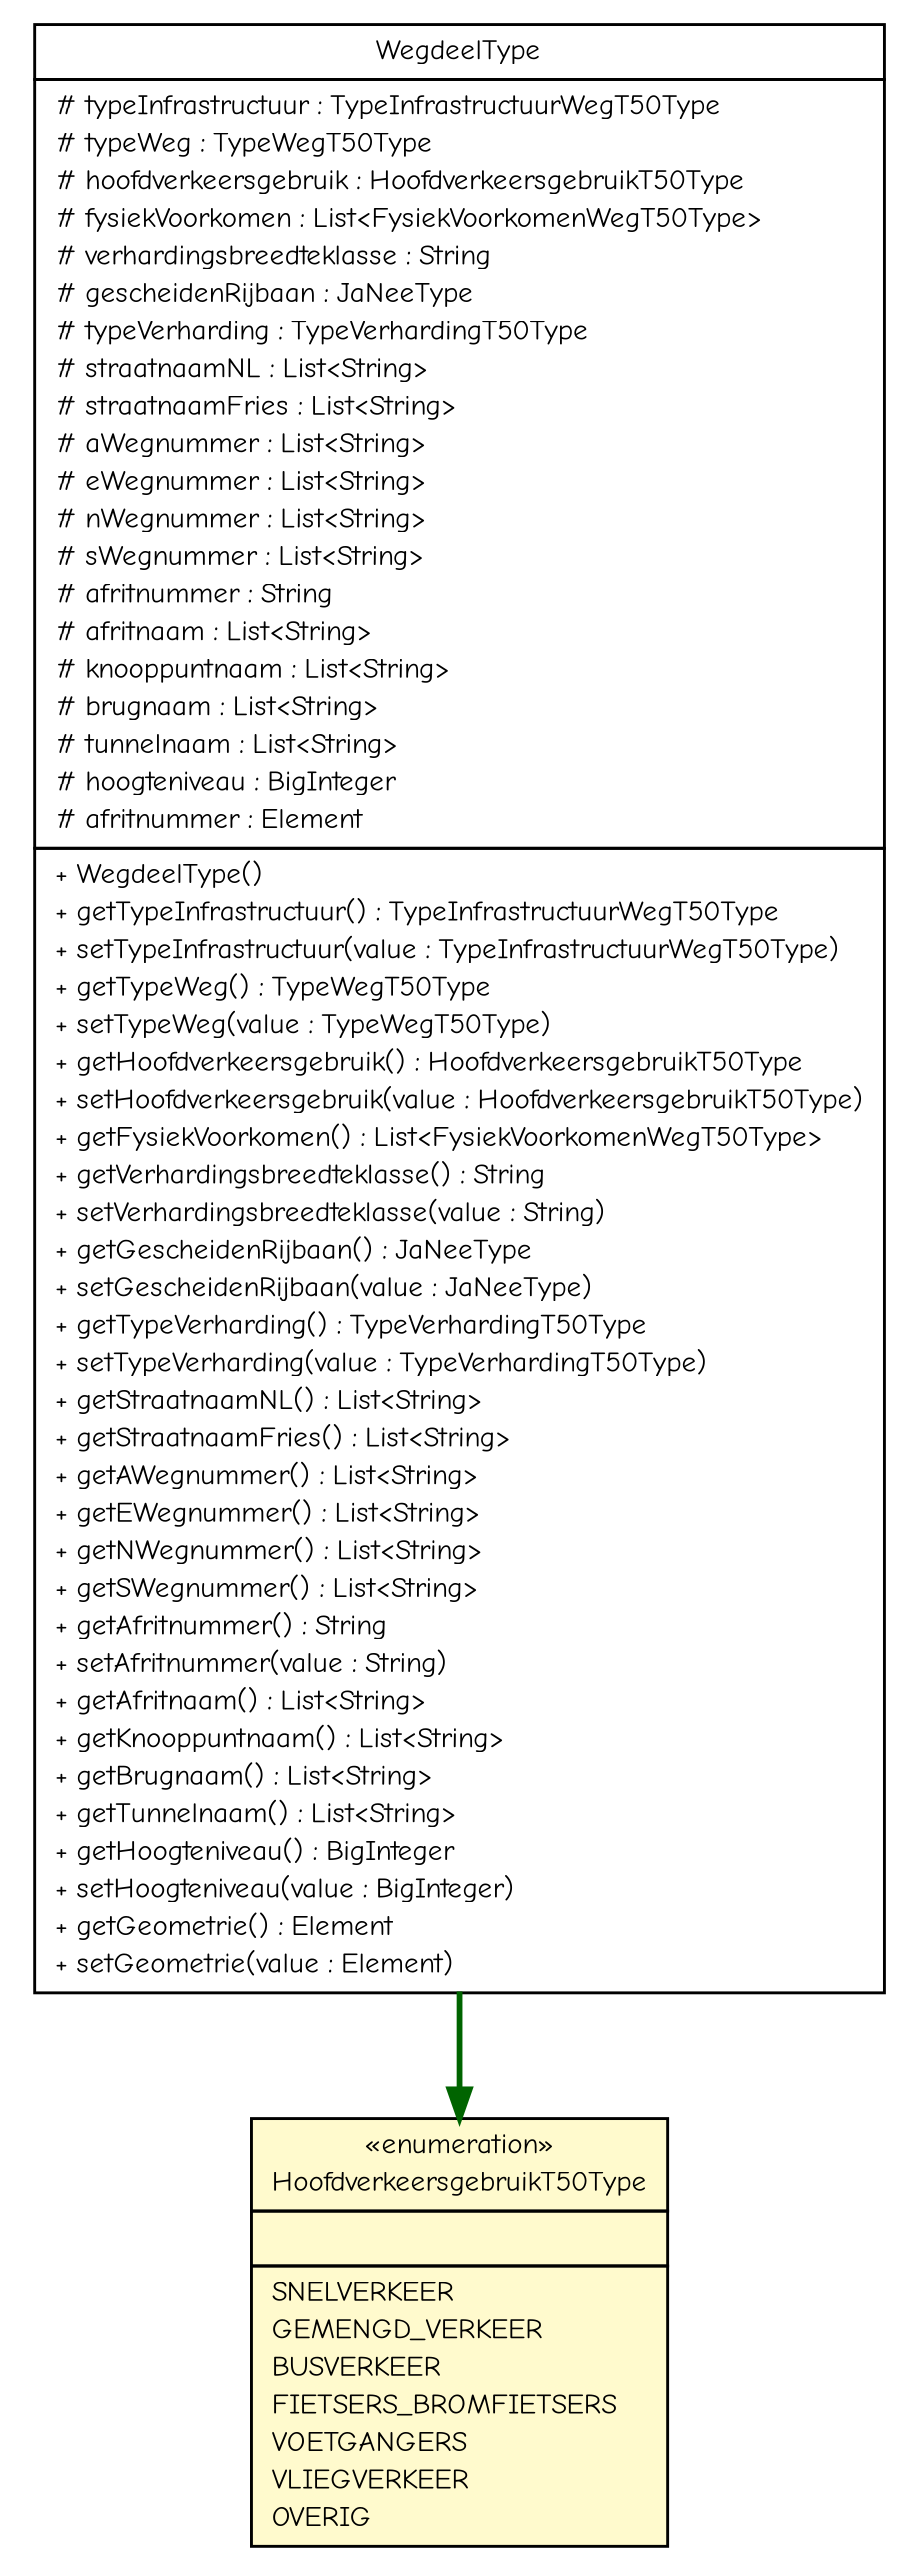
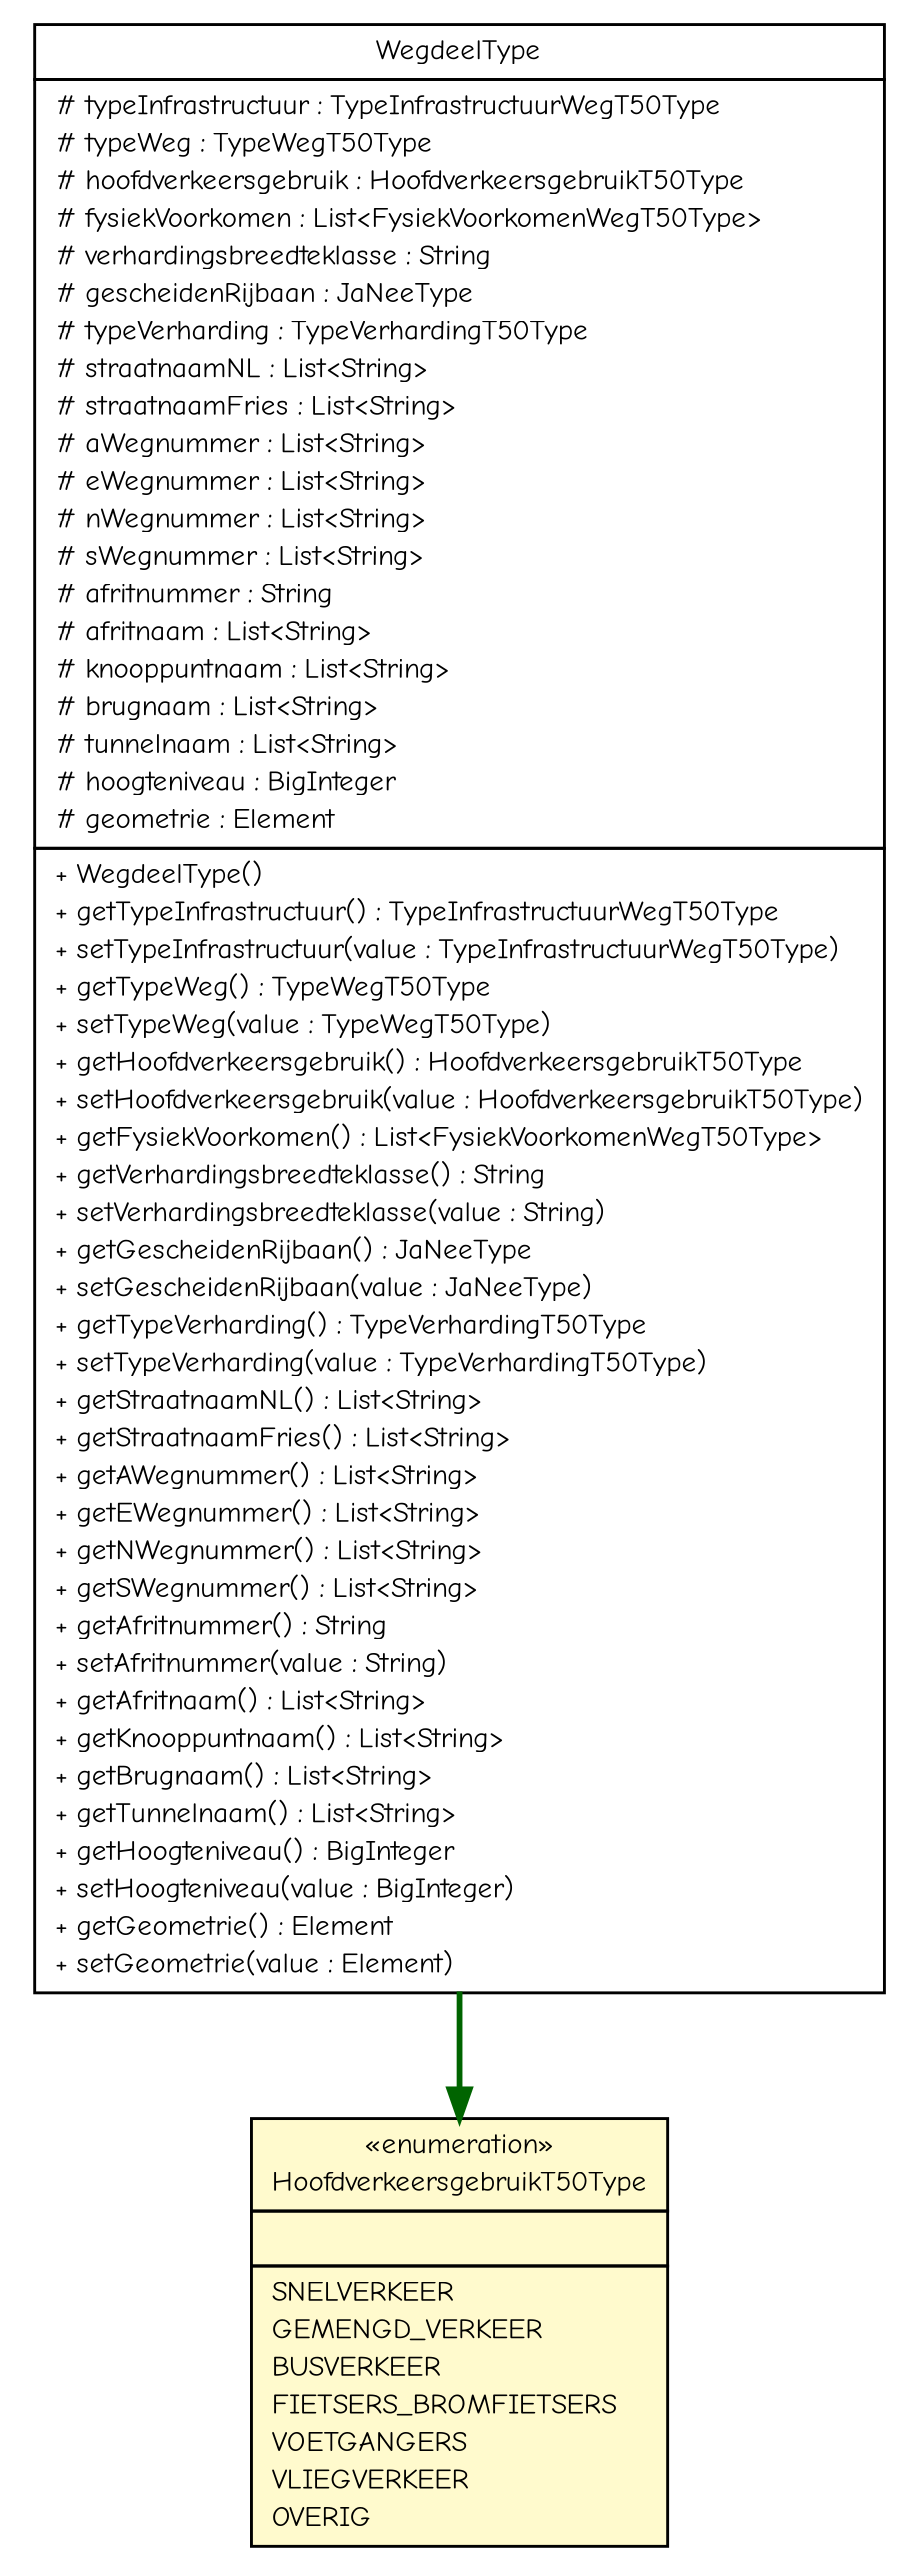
node "WegdeelType": text "# afritnummer : Element" -> "# geometrie : Element"
